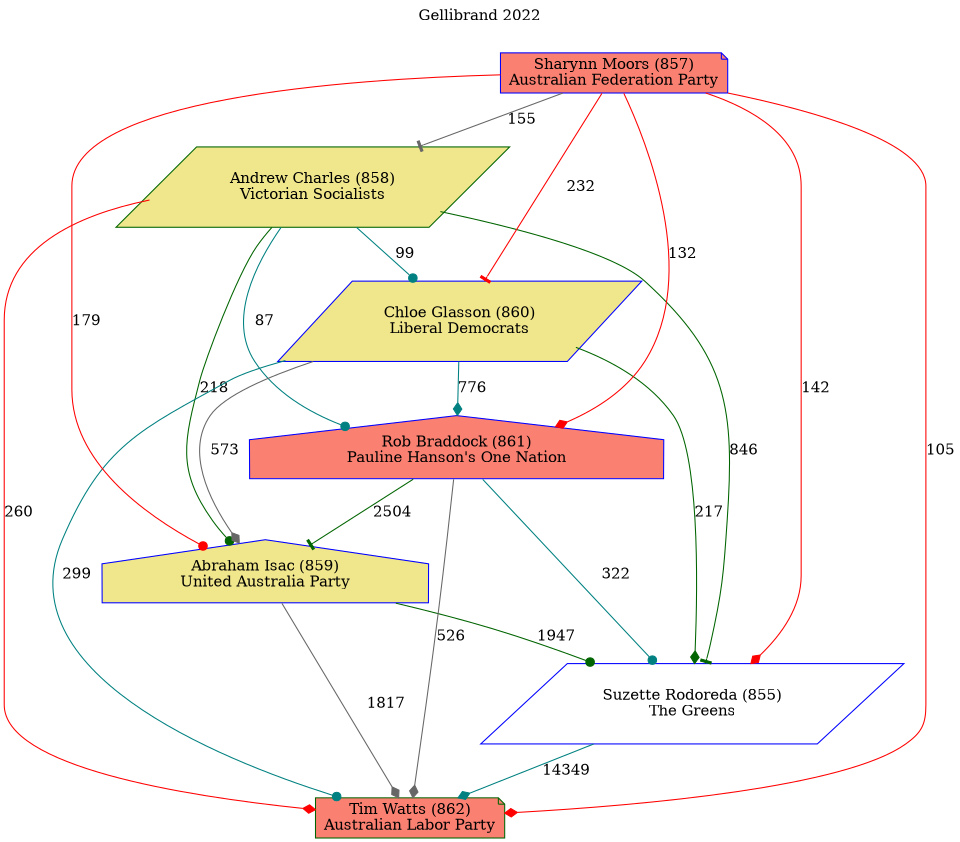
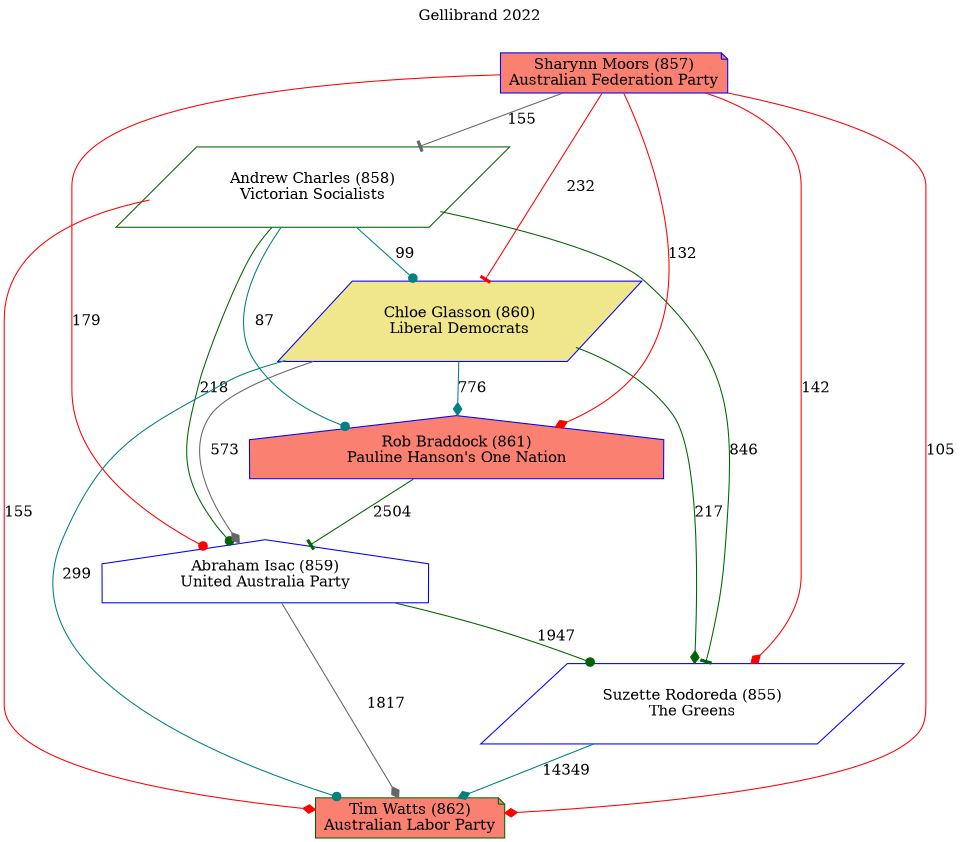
node "Andrew Charles (858) Victorian Socialists": fillcolor khaki -> white
edge "Andrew Charles (858) Victorian Socialists" -> "Tim Watts (862) Australian Labor Party": label "260" -> "155"
edge "Rob Braddock (861) Pauline Hanson's One Nation" -> "Suzette Rodoreda (855) The Greens": removed, label "322"
node "Abraham Isac (859) United Australia Party": fillcolor khaki -> white
edge "Rob Braddock (861) Pauline Hanson's One Nation" -> "Tim Watts (862) Australian Labor Party": removed, label "526"
